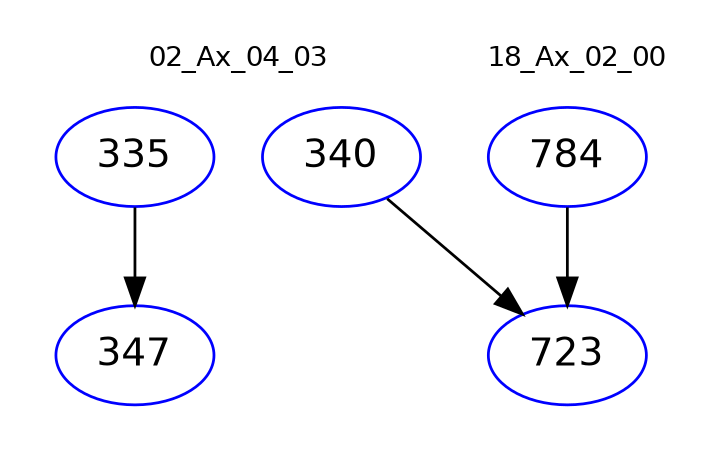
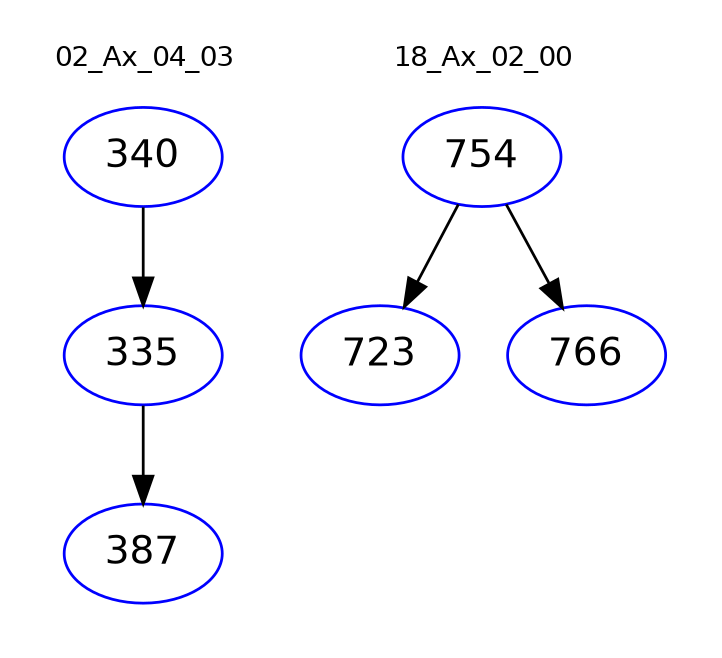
node "784": label "784" -> "754"
edge "340" -> "723": now "340" -> "335"
node "347": label "347" -> "387"
node "766": added
